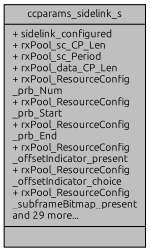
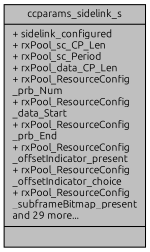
node "ccparams_sidelink_s": text "_prb_Start" -> "_data_Start"
